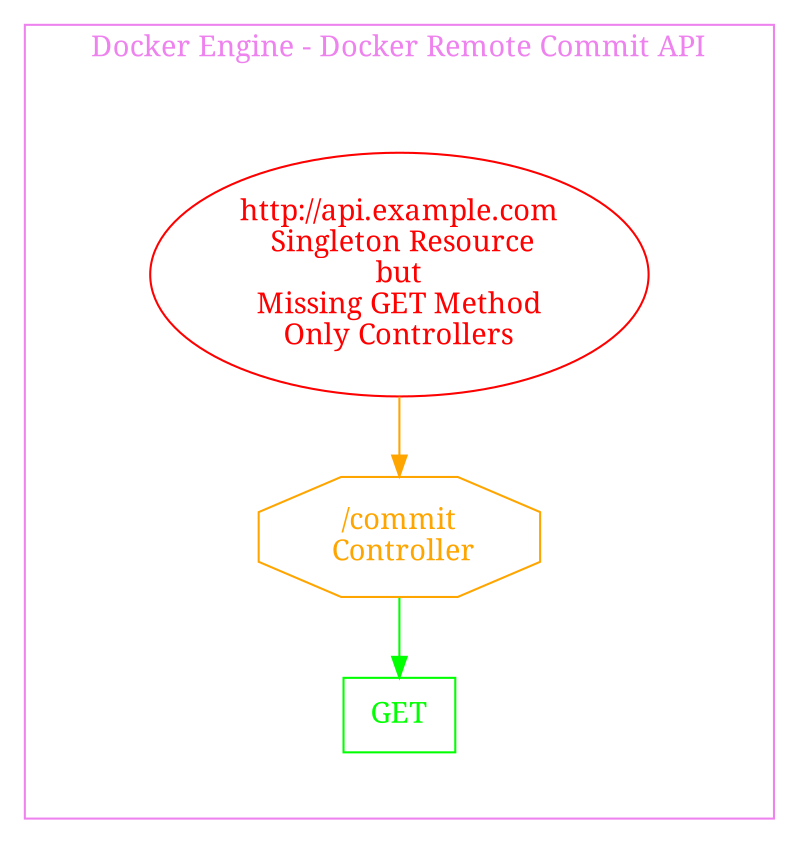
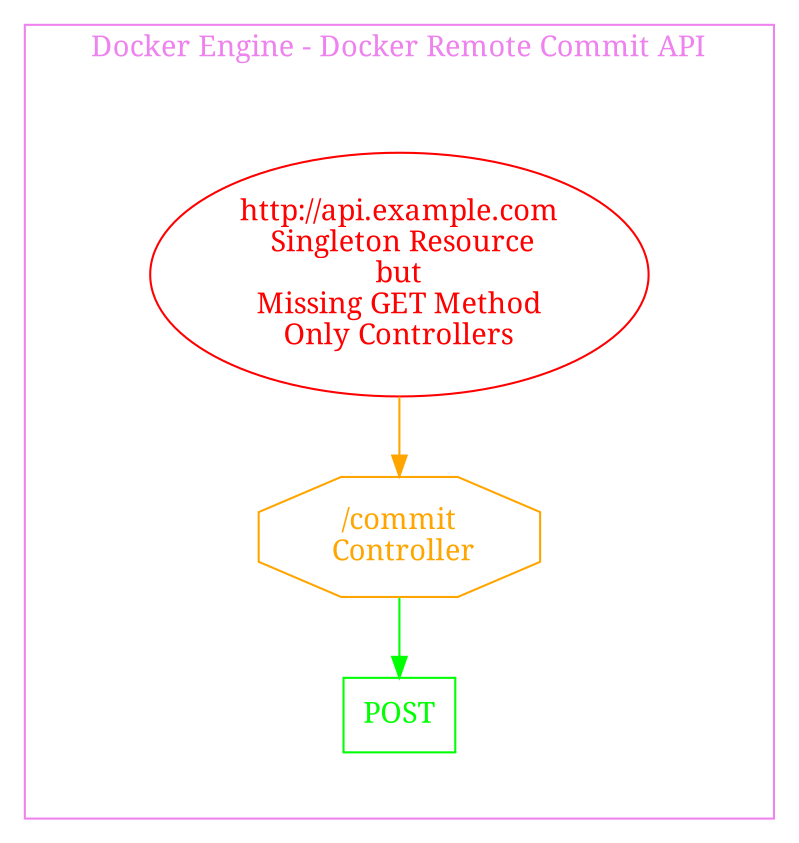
node "GET": label "GET" -> "POST"
